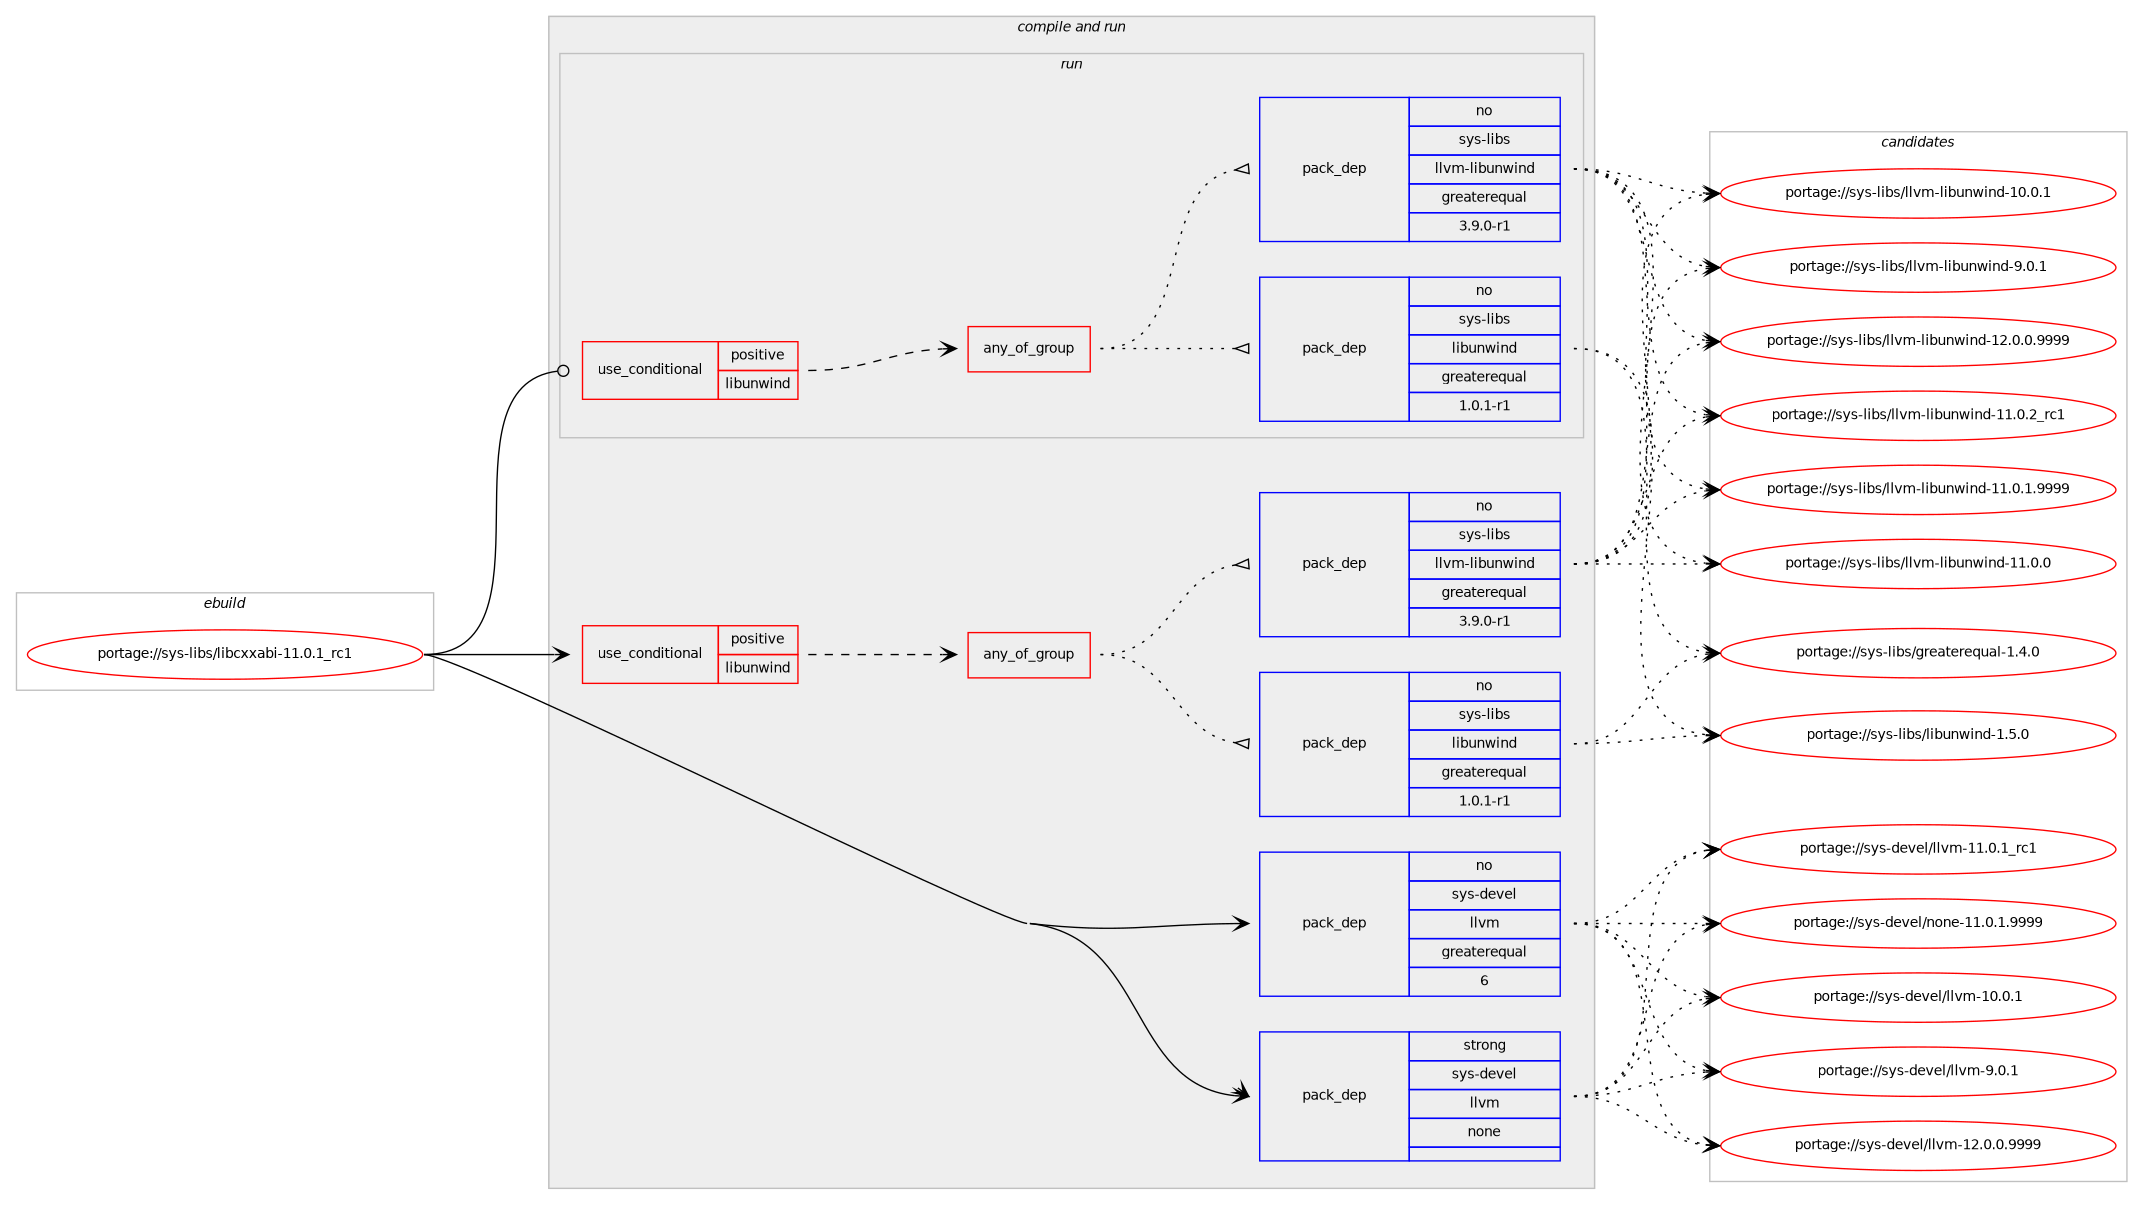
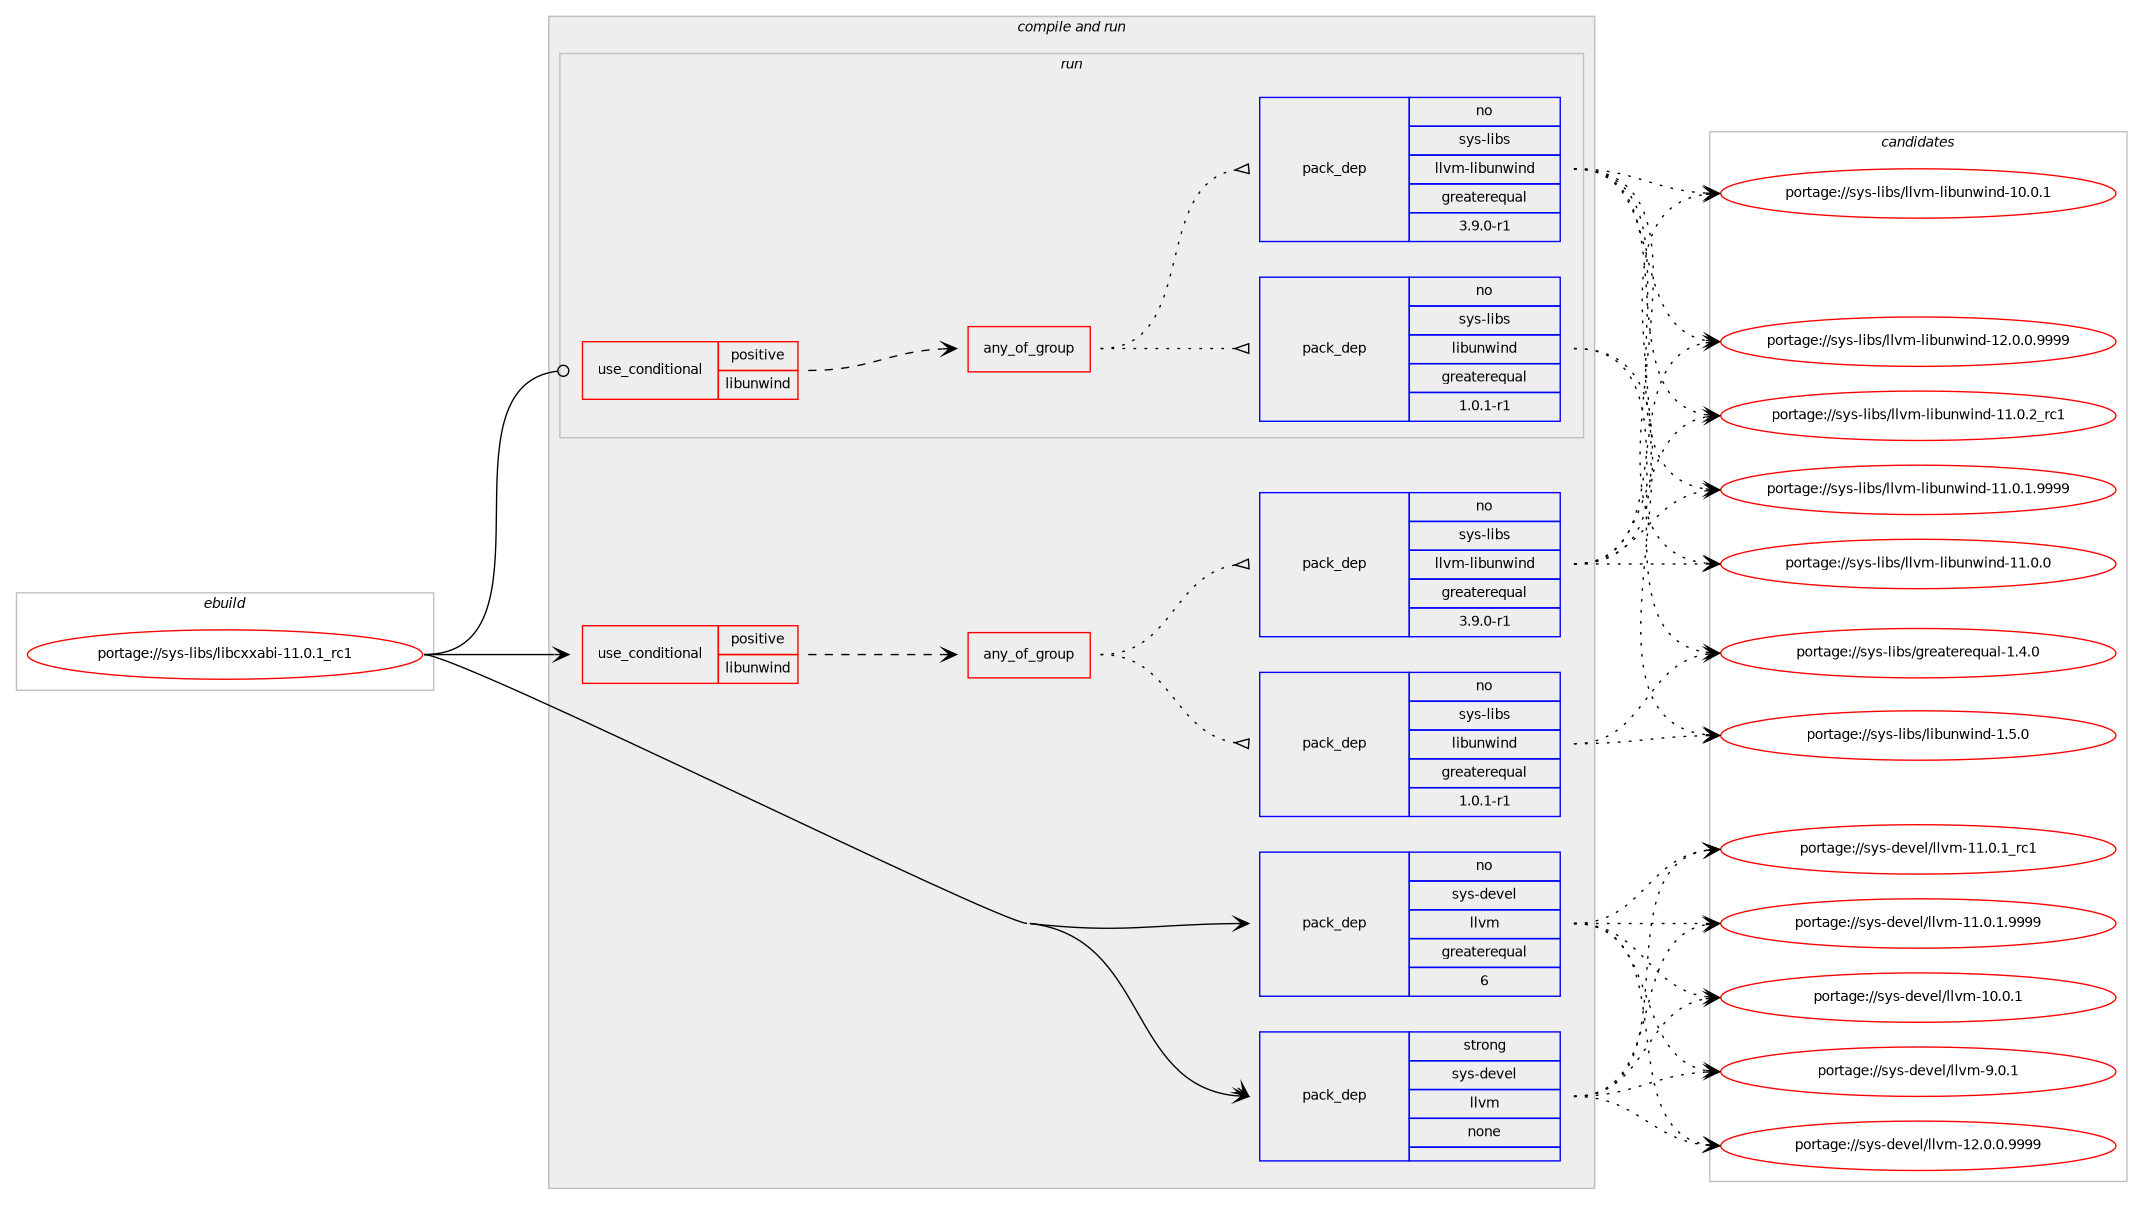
node "portage://sys-libs/llvm-libunwind-9.0.1": removed
node "portage://sys-devel/none-11.0.1.9999": label "portage://sys-devel/none-11.0.1.9999" -> "portage://sys-devel/llvm-11.0.1.9999"
